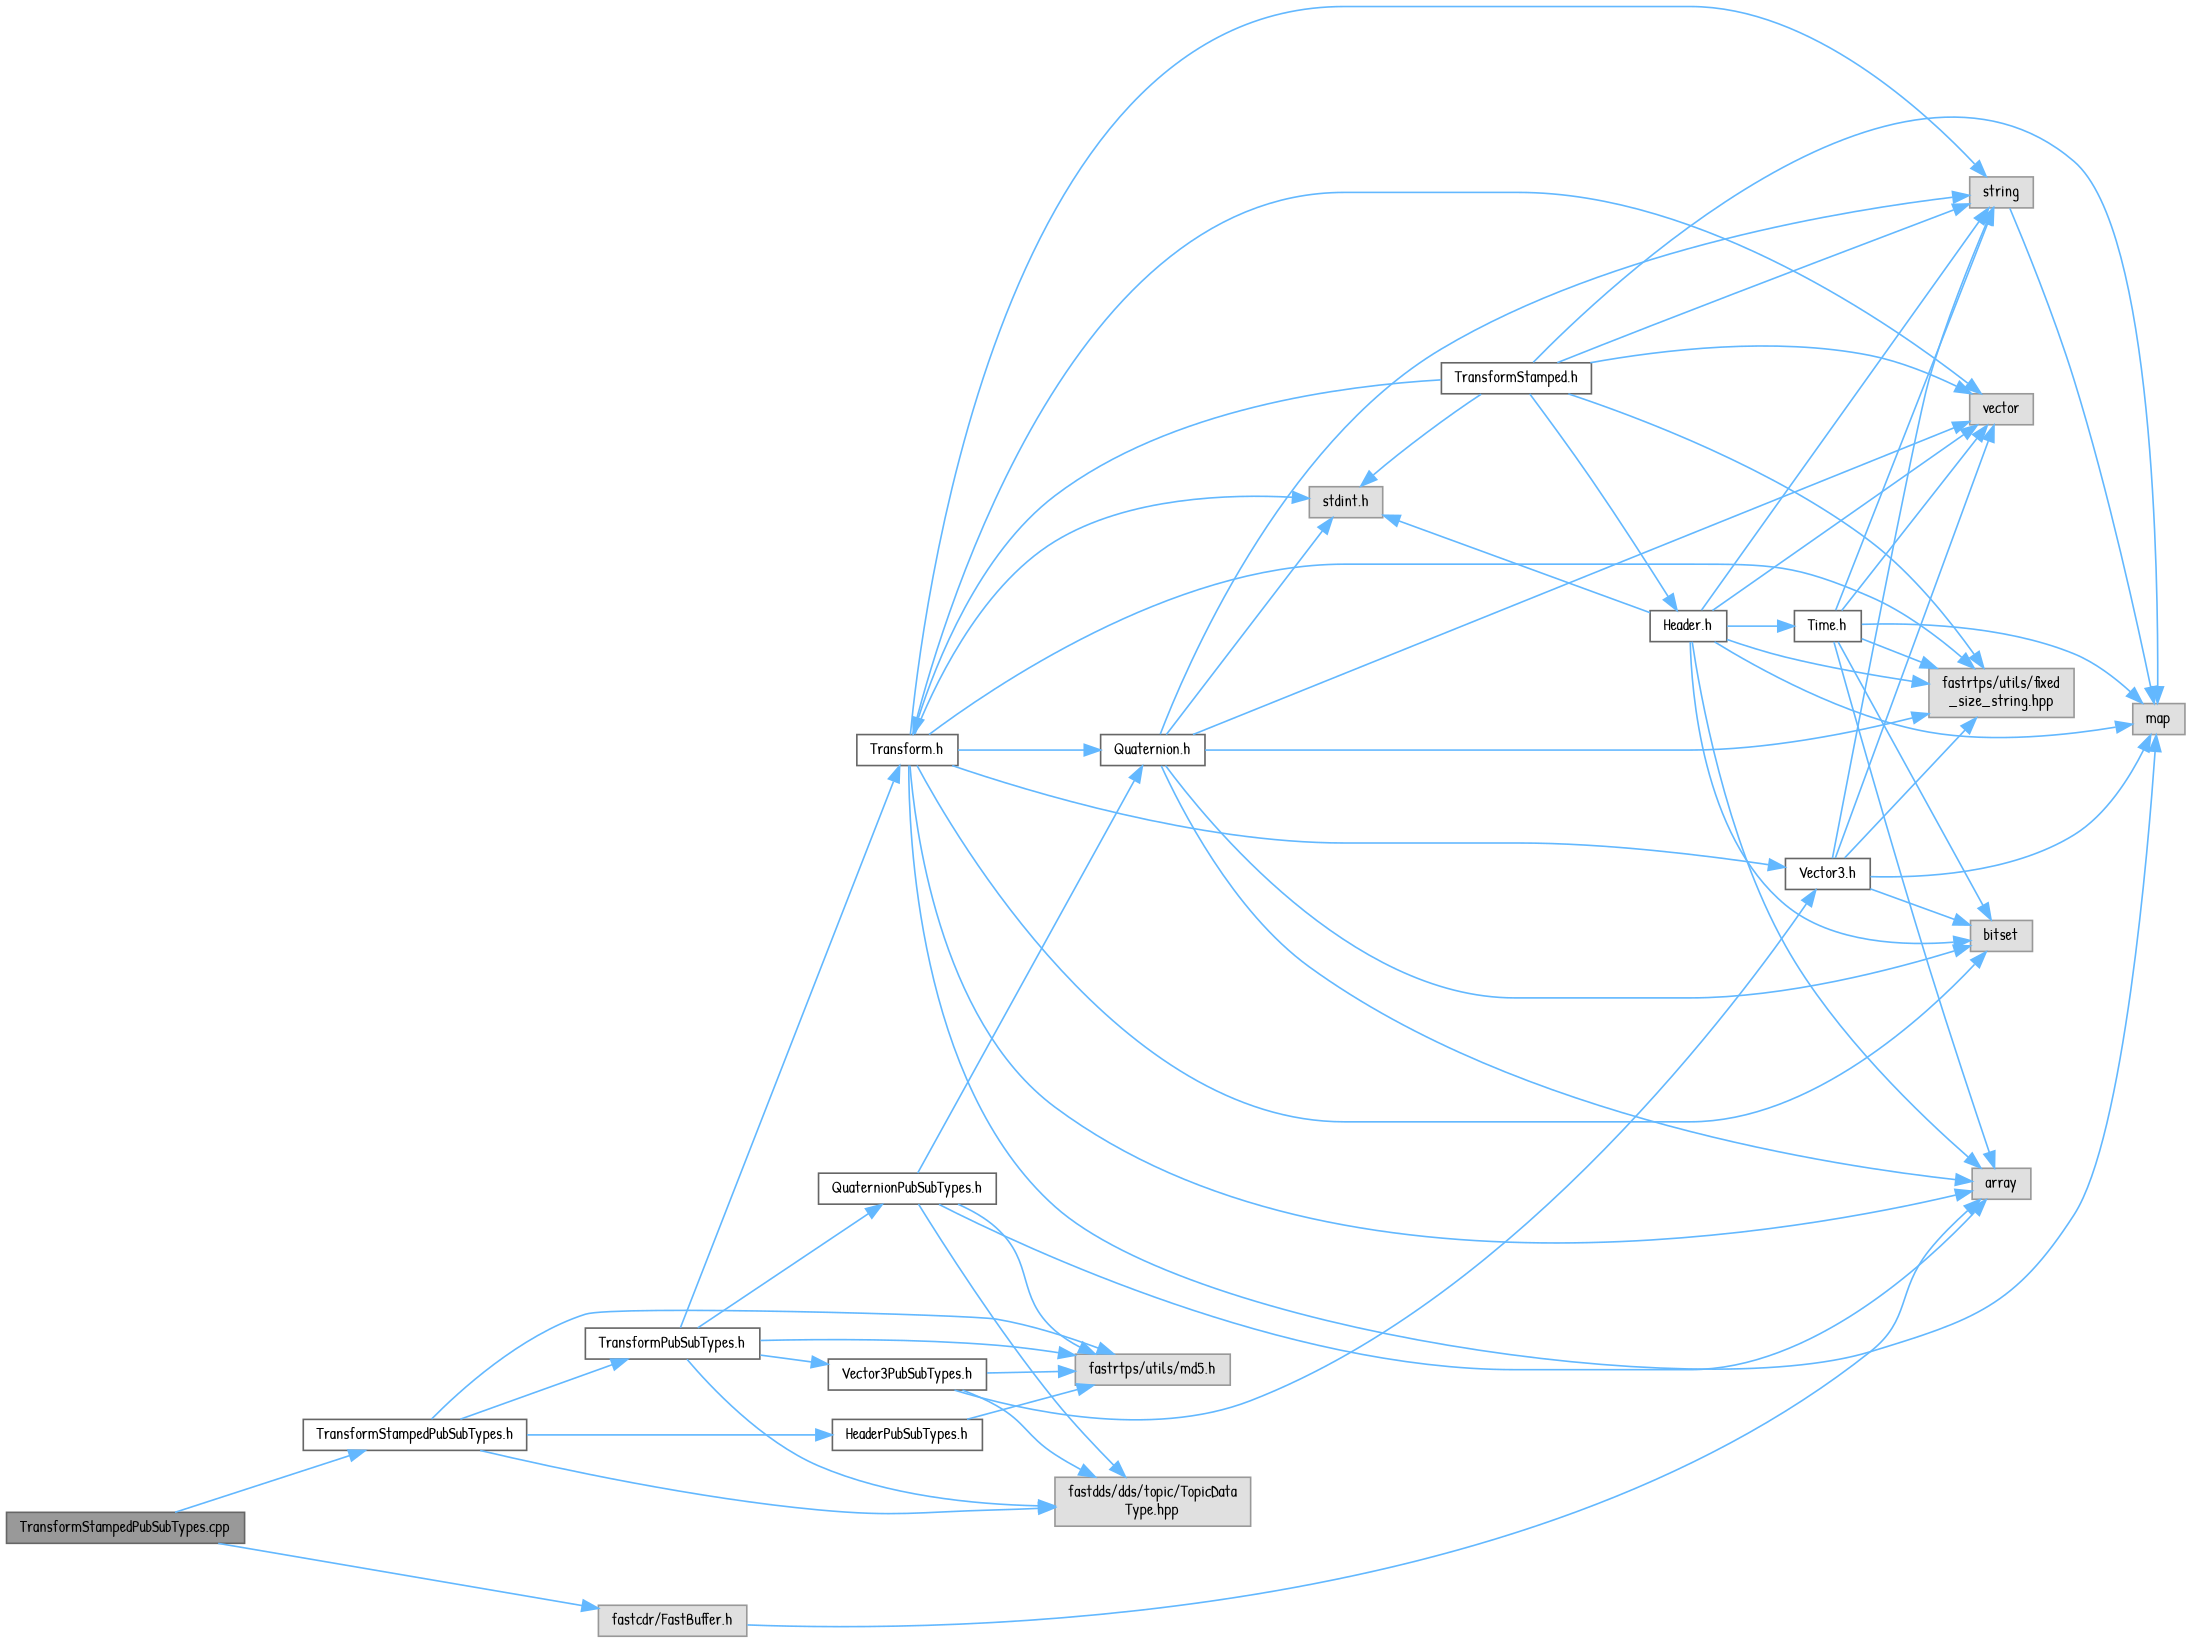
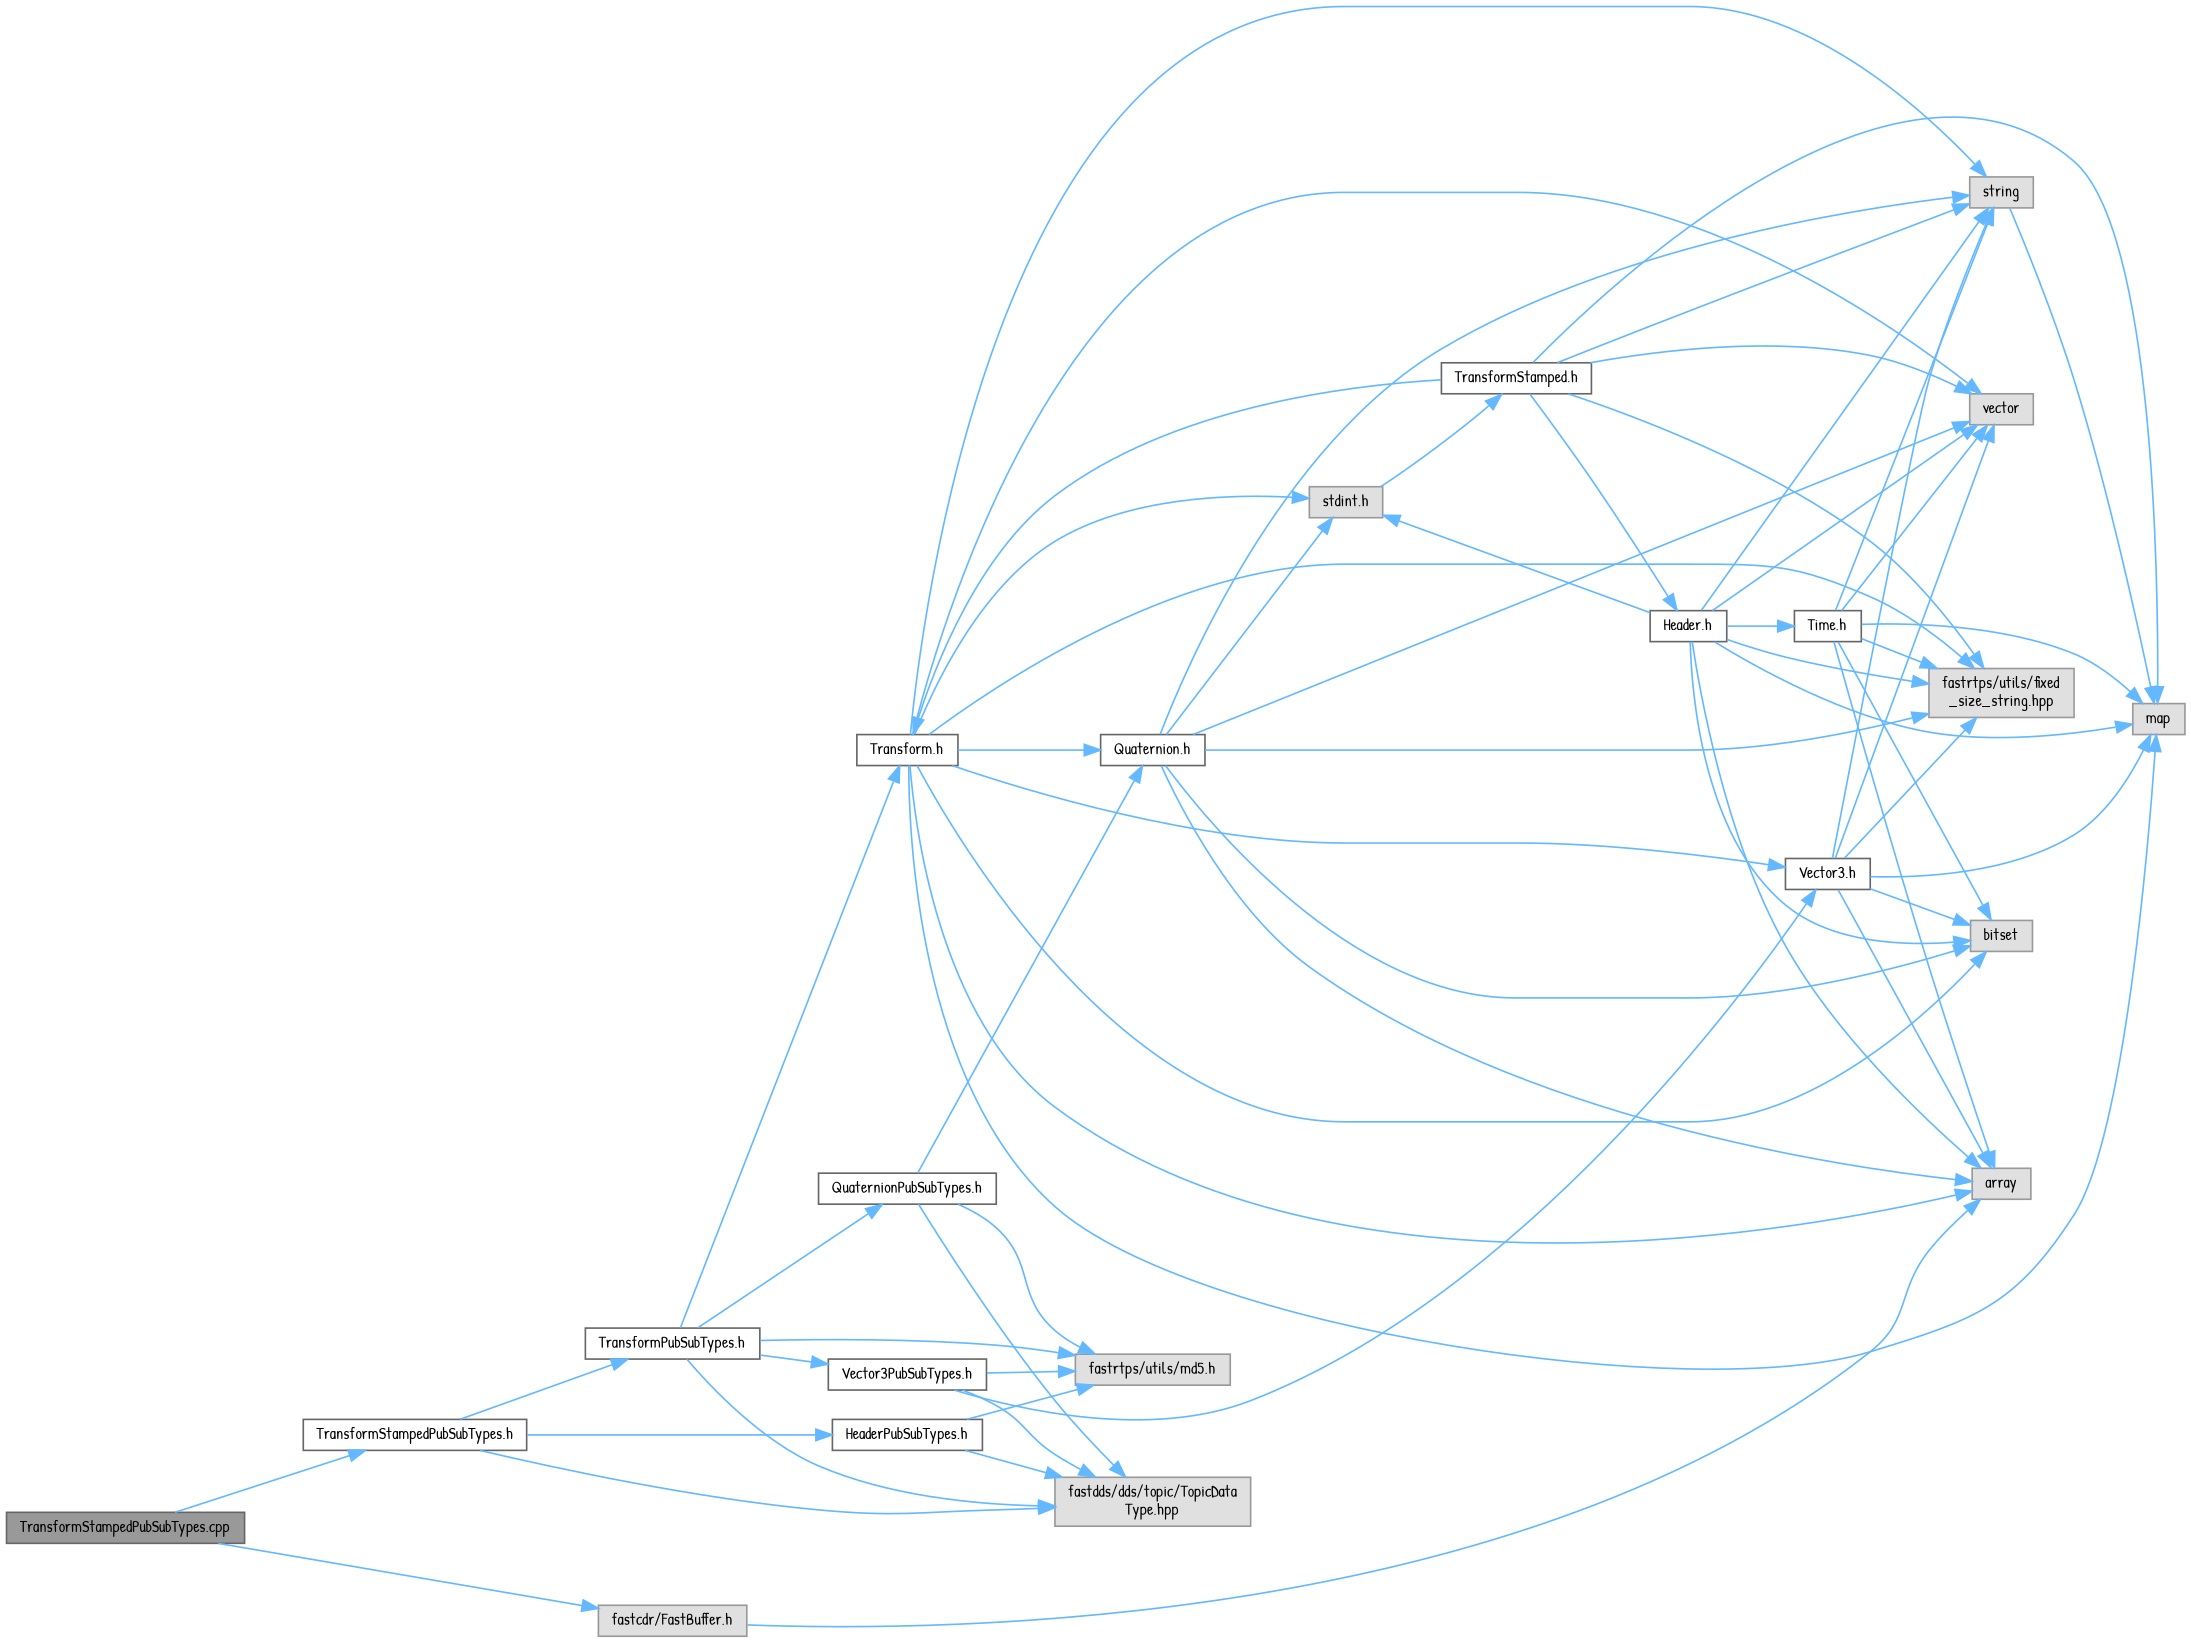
edge "TransformStamped.h" -> "stdint.h": reversed
edge "TransformStampedPubSubTypes.h" -> "fastrtps/utils/md5.h": removed
edge "QuaternionPubSubTypes.h" -> "array": now "Vector3.h" -> "array"
edge "HeaderPubSubTypes.h" -> "fastdds/dds/topic/TopicData Type.hpp": added
